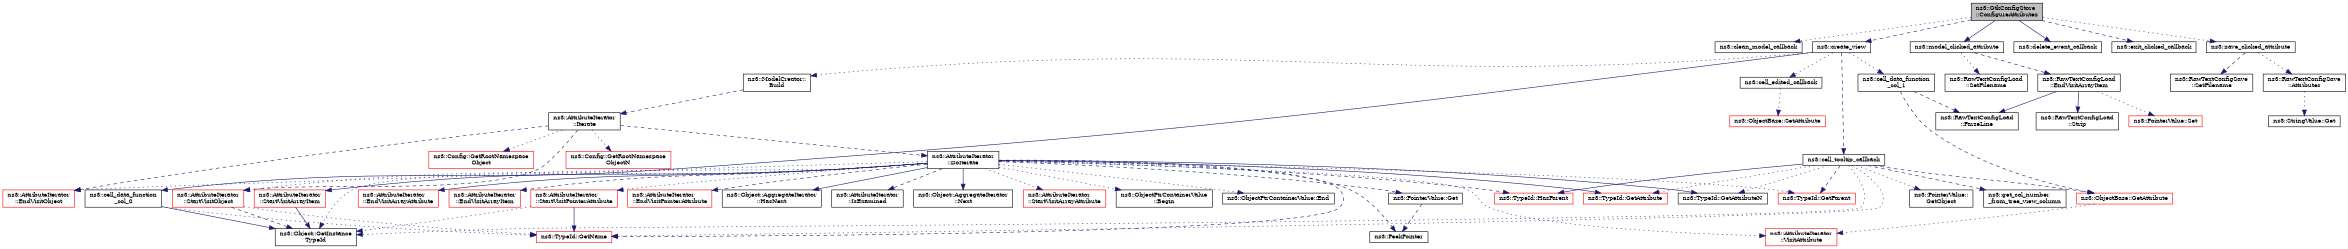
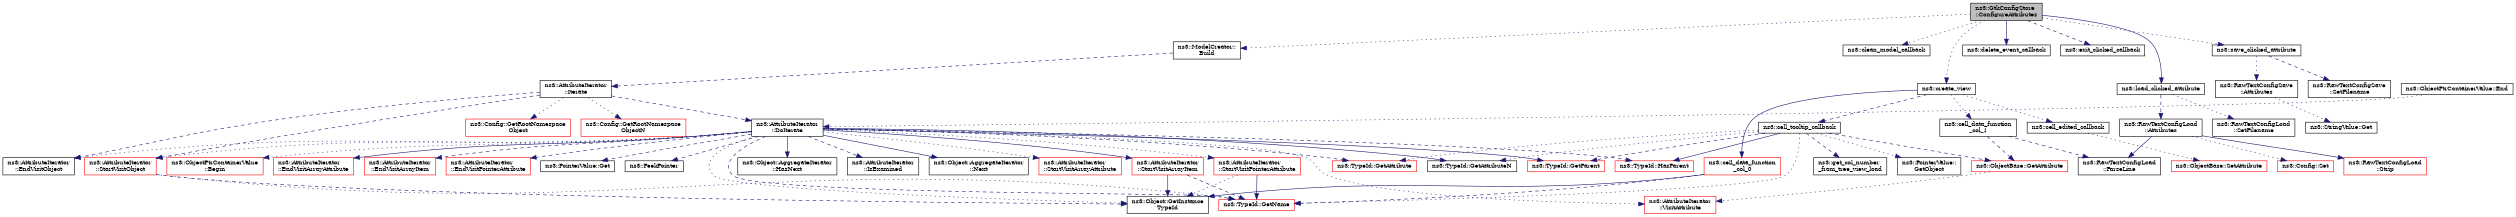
edge "ns3::GtkConfigStore ::ConfigureAttributes" -> "ns3::create_view": style dashed -> dotted
node "ns3::model_clicked_attribute": label "ns3::model_clicked_attribute" -> "ns3::load_clicked_attribute"
edge "ns3::create_view" -> "ns3::ModelCreator:: Build": now "ns3::GtkConfigStore ::ConfigureAttributes" -> "ns3::ModelCreator:: Build"
node "ns3::RawTextConfigLoad ::EndVisitArrayItem": label "ns3::RawTextConfigLoad ::EndVisitArrayItem" -> "ns3::RawTextConfigLoad ::Attributes"
node "ns3::RawTextConfigLoad ::Strip": color black -> red
node "ns3::PointerValue::Set": label "ns3::PointerValue::Set" -> "ns3::Config::Set"
edge "ns3::AttributeIterator ::DoIterate" -> "ns3::TypeId::GetAttribute": style solid -> dashed
edge "ns3::AttributeIterator ::DoIterate" -> "ns3::TypeId::GetParent": style dotted -> solid
edge "ns3::AttributeIterator ::DoIterate" -> "ns3::ObjectPtrContainerValue::End": reversed
edge "ns3::AttributeIterator ::StartVisitArrayItem" -> "ns3::TypeId::GetName": added
node "ns3::AttributeIterator ::EndVisitObject": color red -> black
node "ns3::cell_data_function _col_0": color black -> red
node "ns3::ObjectPtrContainerValue ::Begin": color black -> red
node "ns3::get_col_number _from_tree_view_column": label "ns3::get_col_number _from_tree_view_column" -> "ns3::get_col_number _from_tree_view_load"
edge "ns3::PointerValue::Get" -> "ns3::PeekPointer": removed
edge "ns3::cell_tooltip_callback" -> "ns3::Object::GetInstance TypeId": removed
edge "ns3::cell_data_function _col_0" -> "ns3::TypeId::GetName": style dotted -> dashed
